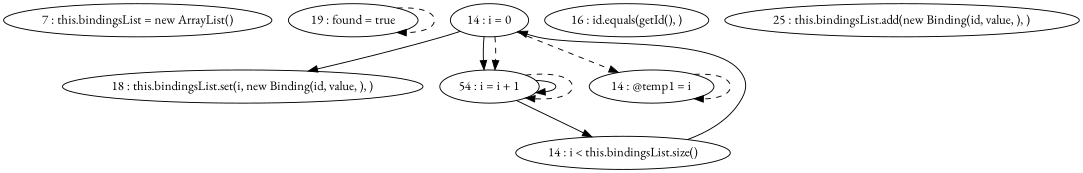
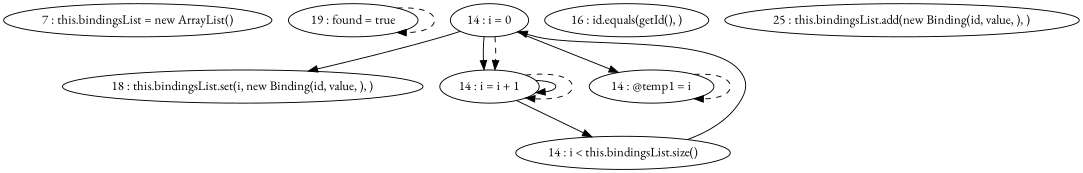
edge "14 : i = 0" -> "14 : @temp1 = i": style dashed -> solid
node "54 : i = i + 1": label "54 : i = i + 1" -> "14 : i = i + 1"
